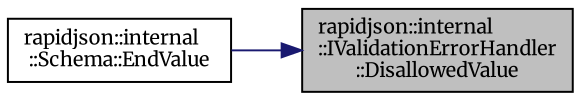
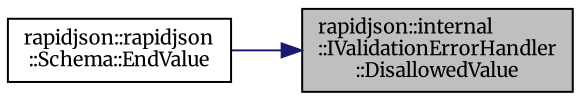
node "rapidjson::internal ::Schema::EndValue": label "rapidjson::internal ::Schema::EndValue" -> "rapidjson::rapidjson ::Schema::EndValue"
